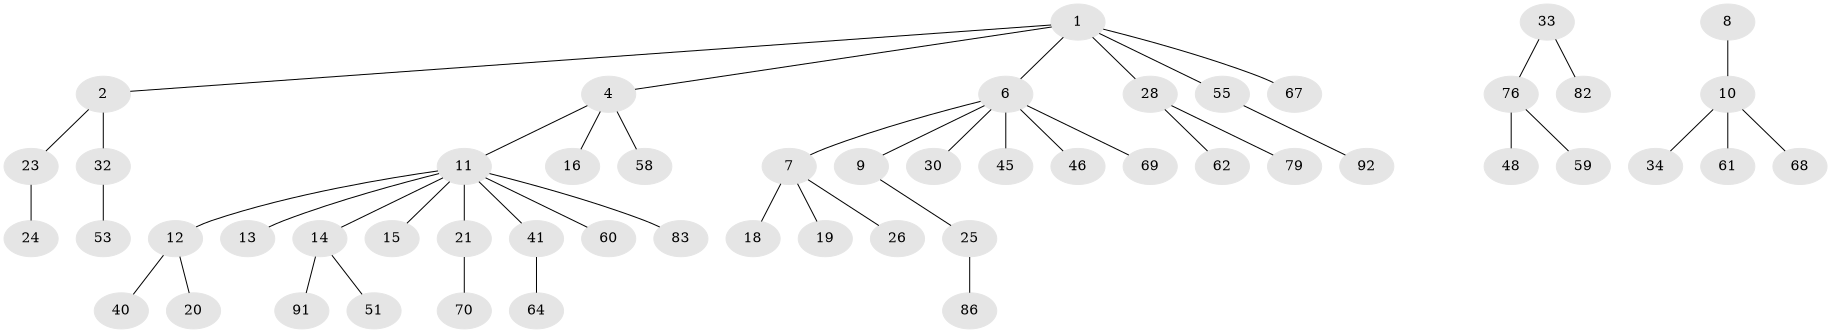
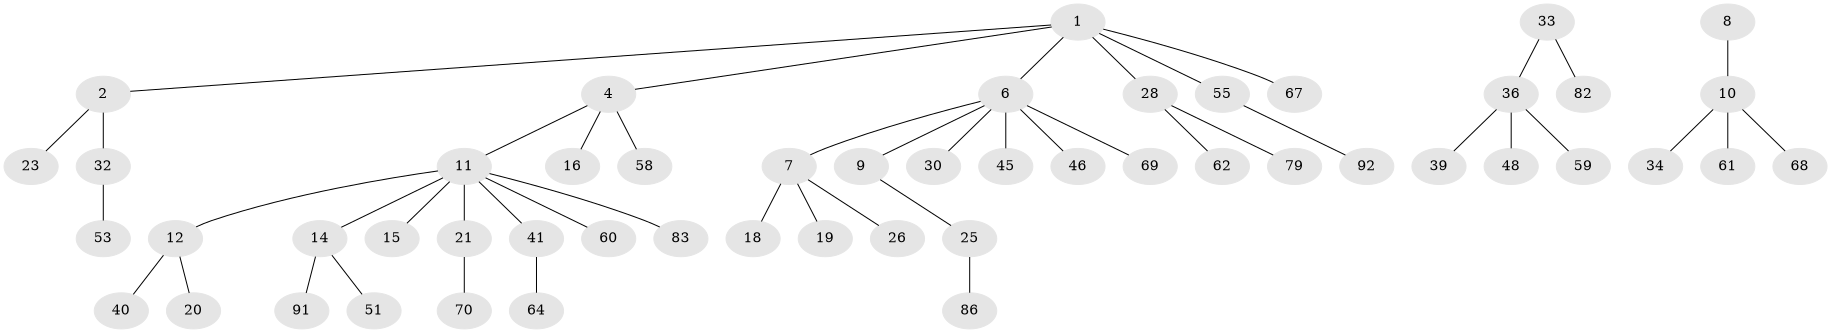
node "76": label "76" -> "36"
node "39": added
node "24": removed
node "13": removed
